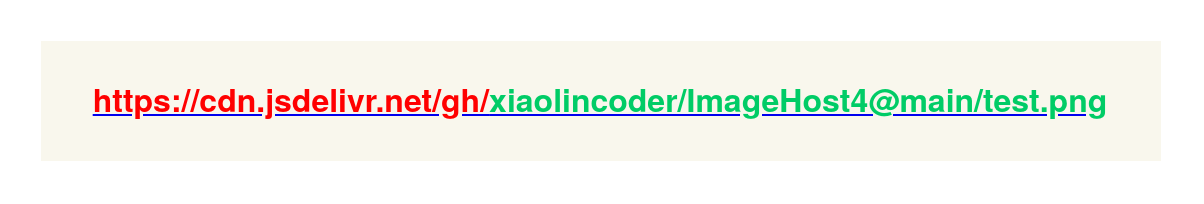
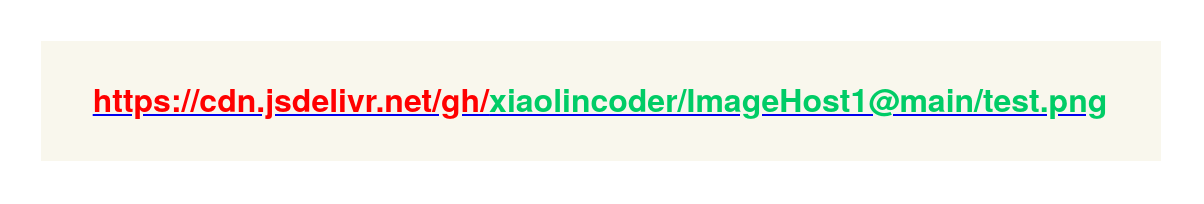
node "https://cdn.jsdelivr.net/gh/xiaolincoder/ImageHost4@main/test.png": label "https://cdn.jsdelivr.net/gh/xiaolincoder/ImageHost4@main/test.png" -> "https://cdn.jsdelivr.net/gh/xiaolincoder/ImageHost1@main/test.png"
